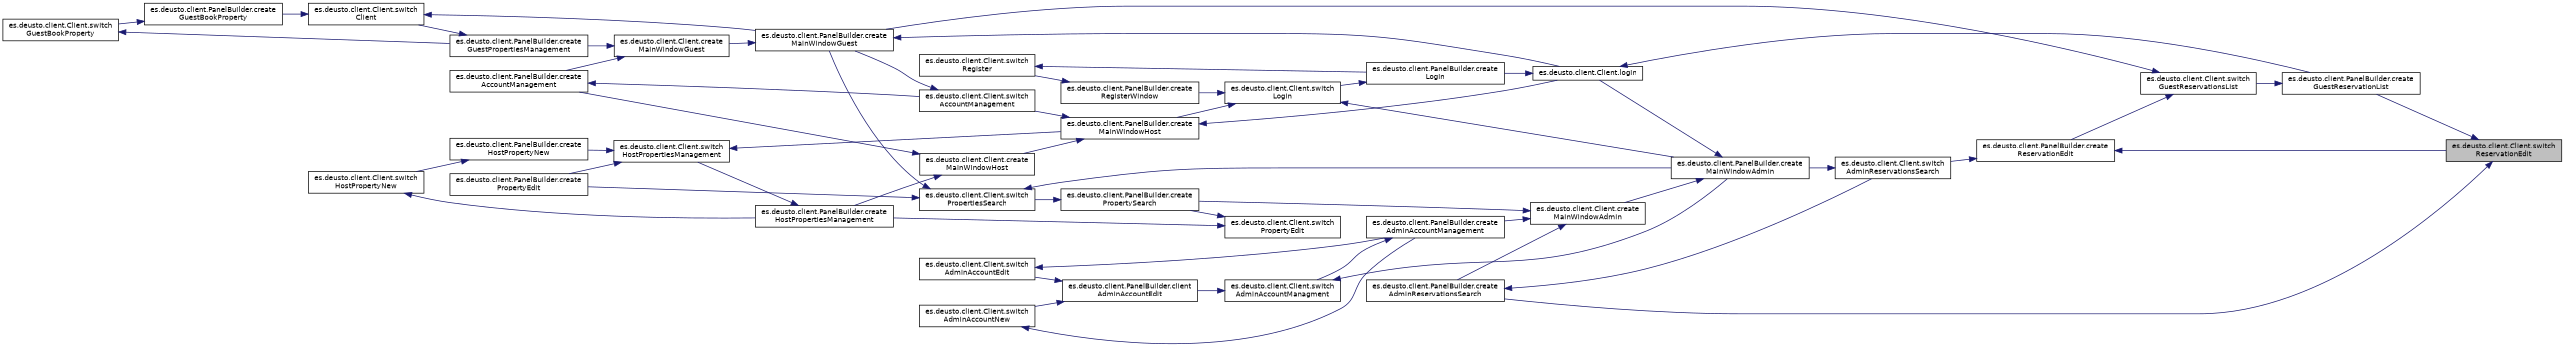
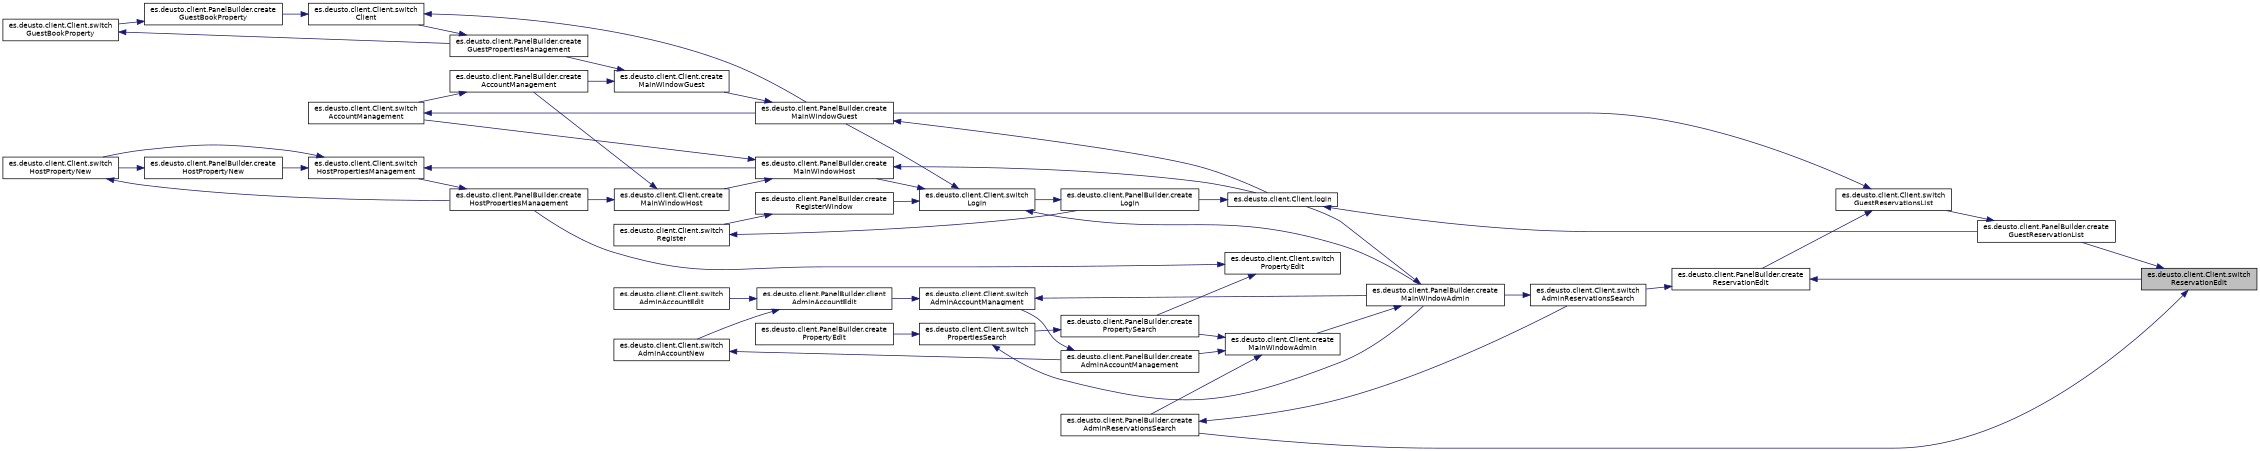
edge "es.deusto.client.PanelBuilder.create MainWindowGuest" -> "es.deusto.client.Client.switch PropertiesSearch": now "es.deusto.client.PanelBuilder.create MainWindowGuest" -> "es.deusto.client.Client.switch Login"
edge "es.deusto.client.PanelBuilder.create PropertyEdit" -> "es.deusto.client.Client.switch HostPropertiesManagement": now "es.deusto.client.Client.switch HostPropertyNew" -> "es.deusto.client.Client.switch HostPropertiesManagement"
edge "es.deusto.client.PanelBuilder.create AdminAccountManagement" -> "es.deusto.client.Client.switch AdminAccountEdit": removed
